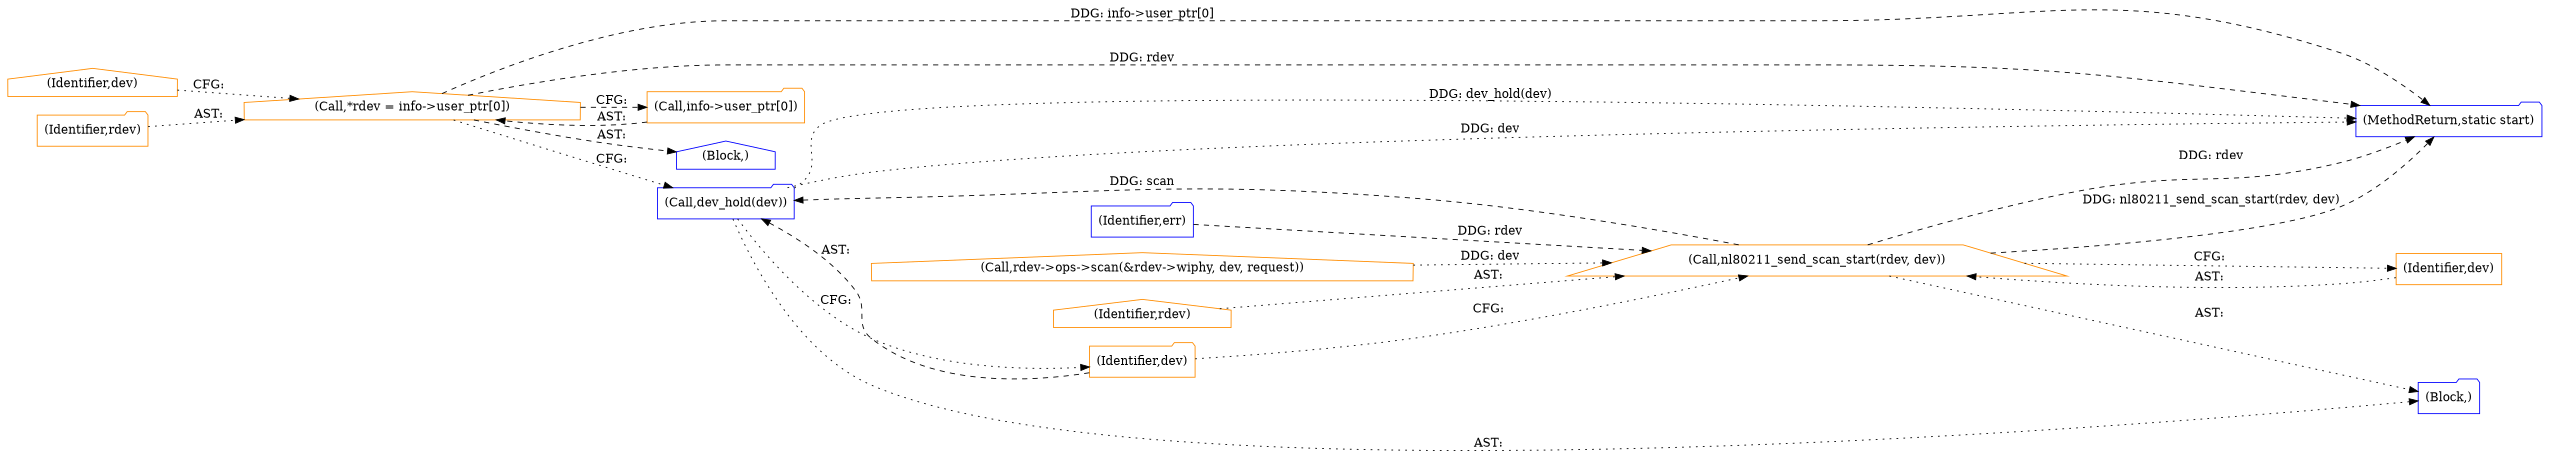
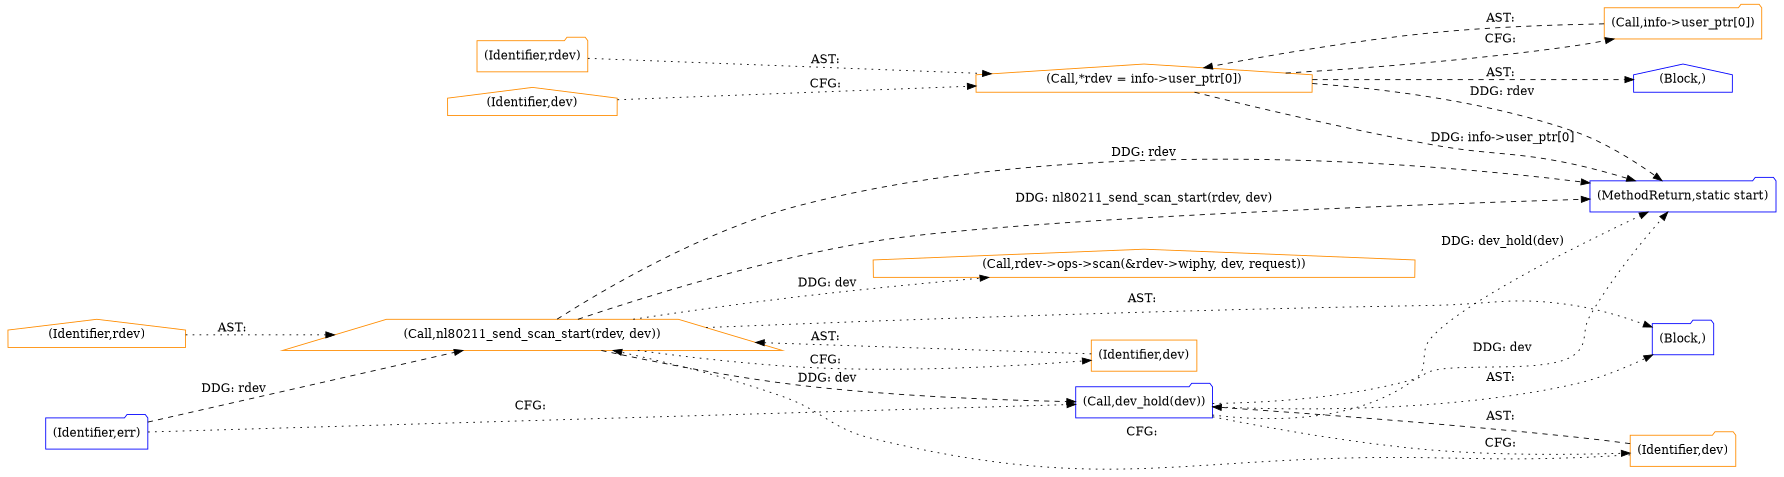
edge "(Call,*rdev = info->user_ptr[0])" -> "(Call,dev_hold(dev))": now "(Identifier,err)" -> "(Call,dev_hold(dev))"
edge "(Call,nl80211_send_scan_start(rdev, dev))" -> "(Call,dev_hold(dev))": label "DDG: scan" -> "DDG: dev"
edge "(Call,rdev->ops->scan(&rdev->wiphy, dev, request))" -> "(Call,nl80211_send_scan_start(rdev, dev))": reversed
